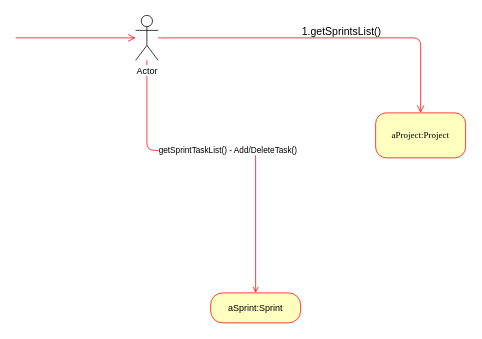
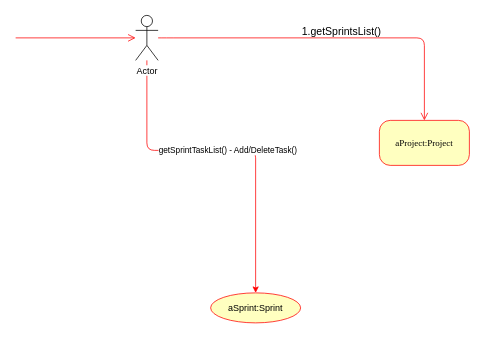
node "aProject:Project": moved (420, 135) -> (424, 143)
edge "Actor" -> "aSprint:Sprint": arrowhead open -> classic
node "aSprint:Sprint": shape rounded rectangle -> ellipse
